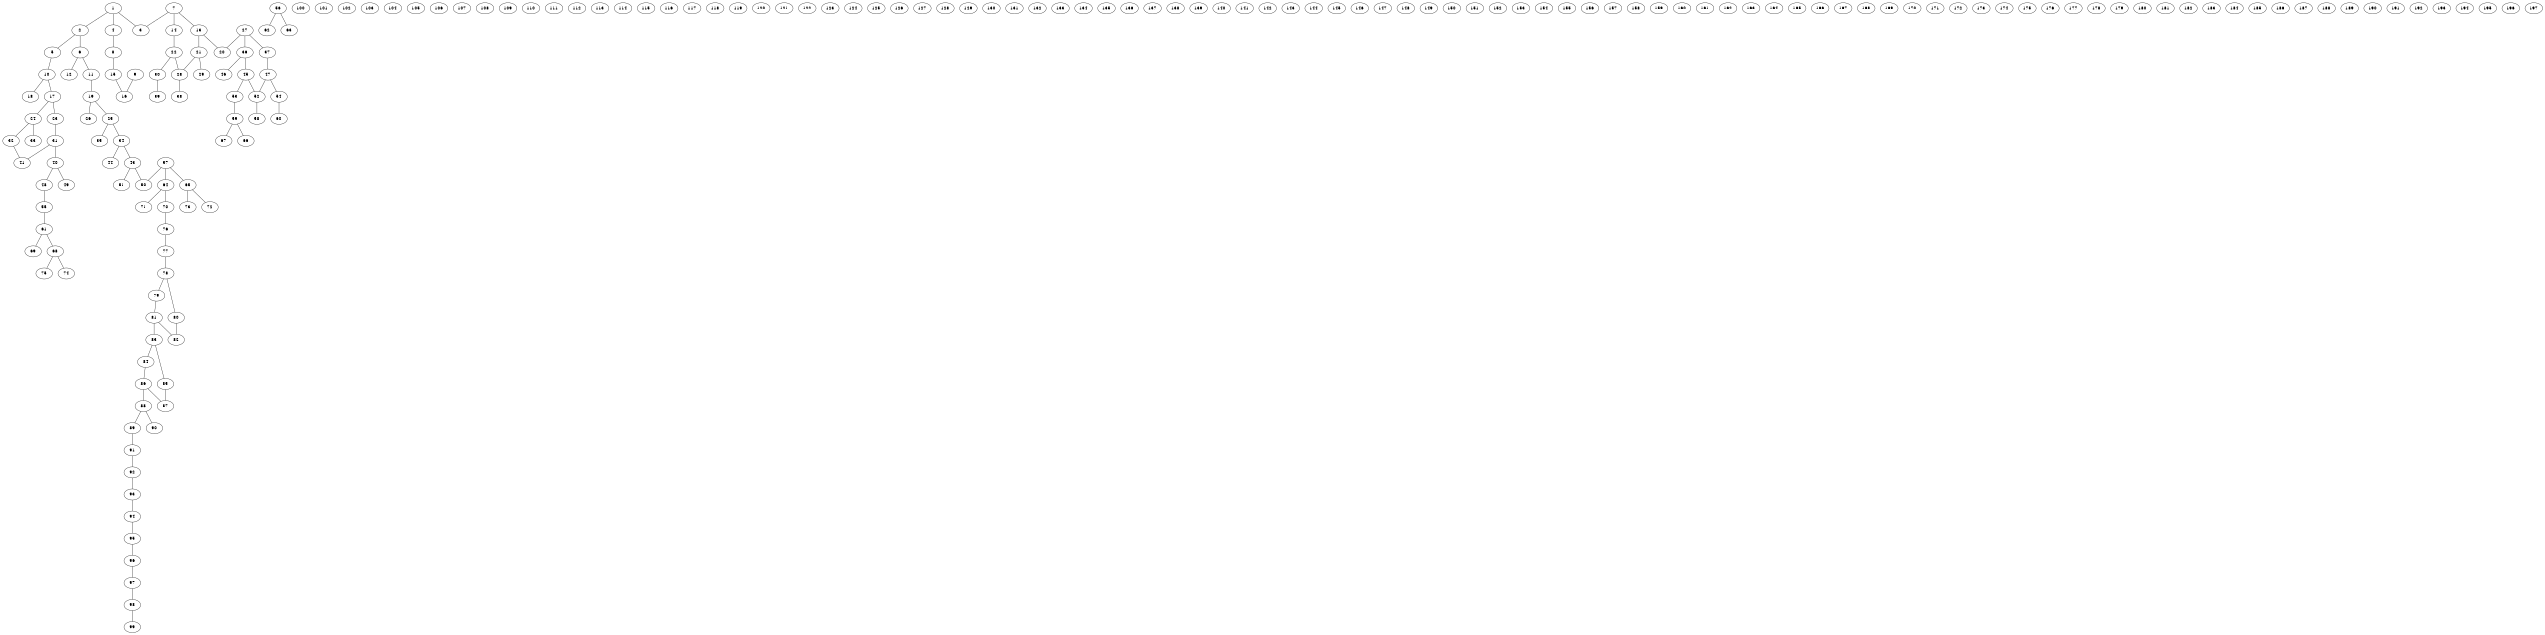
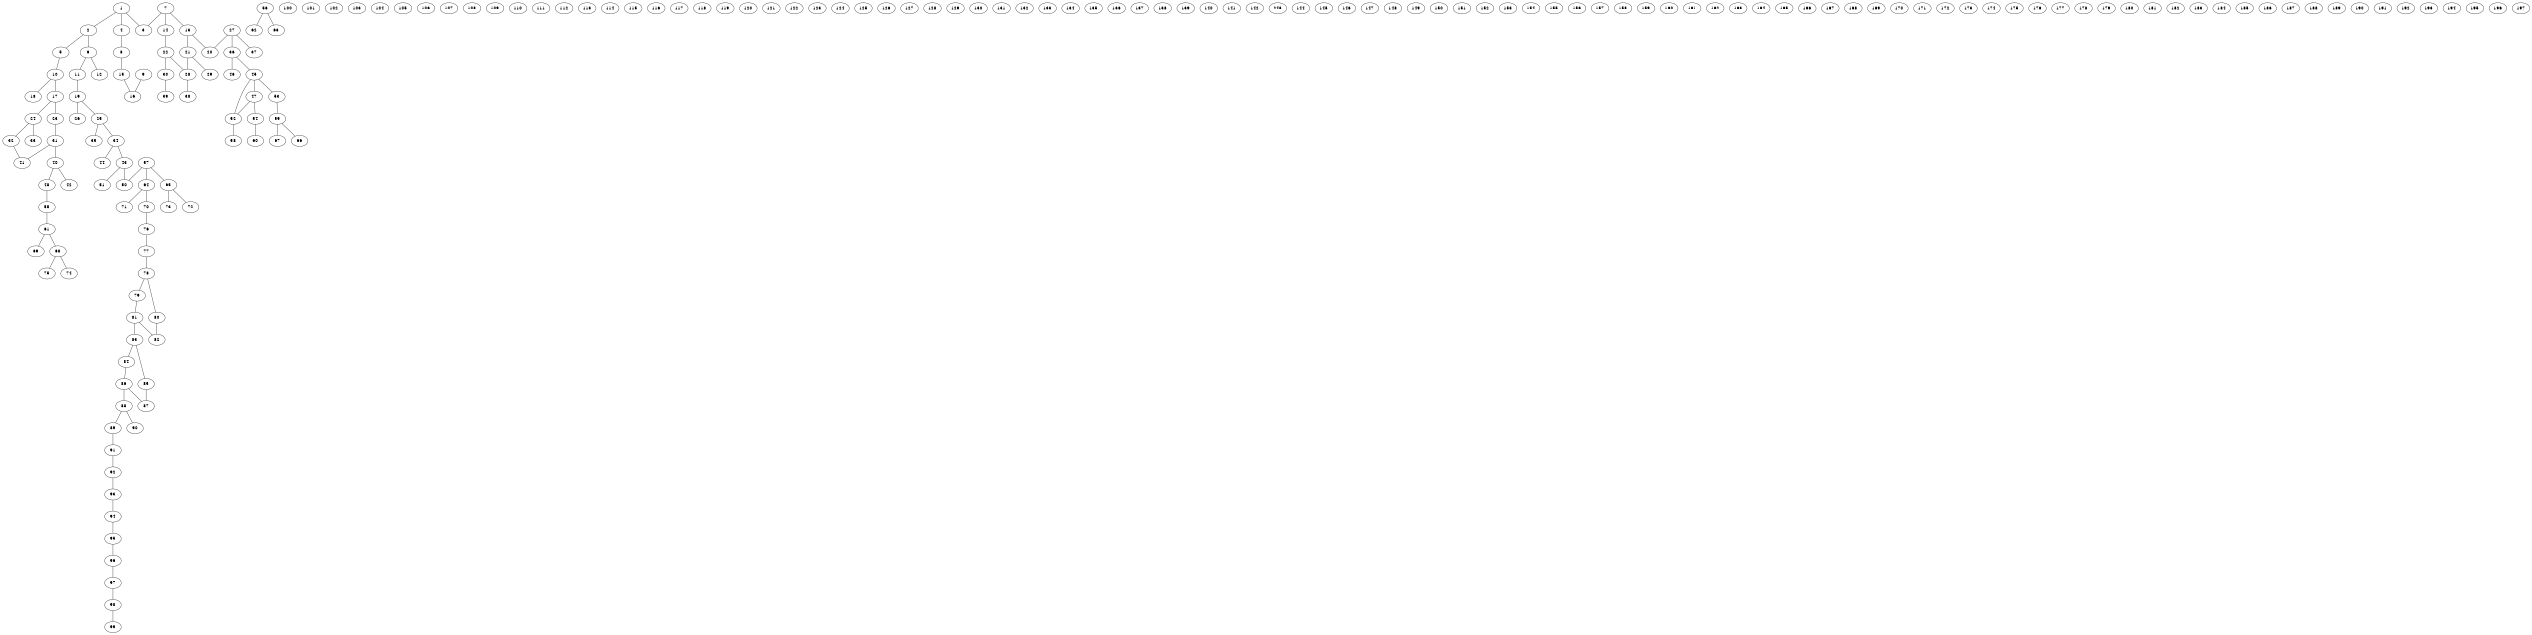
node "143": label "143" -> "243"
edge "37" -- "47": now "45" -- "47"
node "49": label "49" -> "42"
